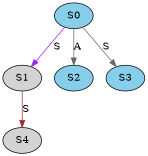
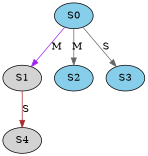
edge "S0" -> "S1": label "S" -> "M"
edge "S0" -> "S2": label "A" -> "M"
